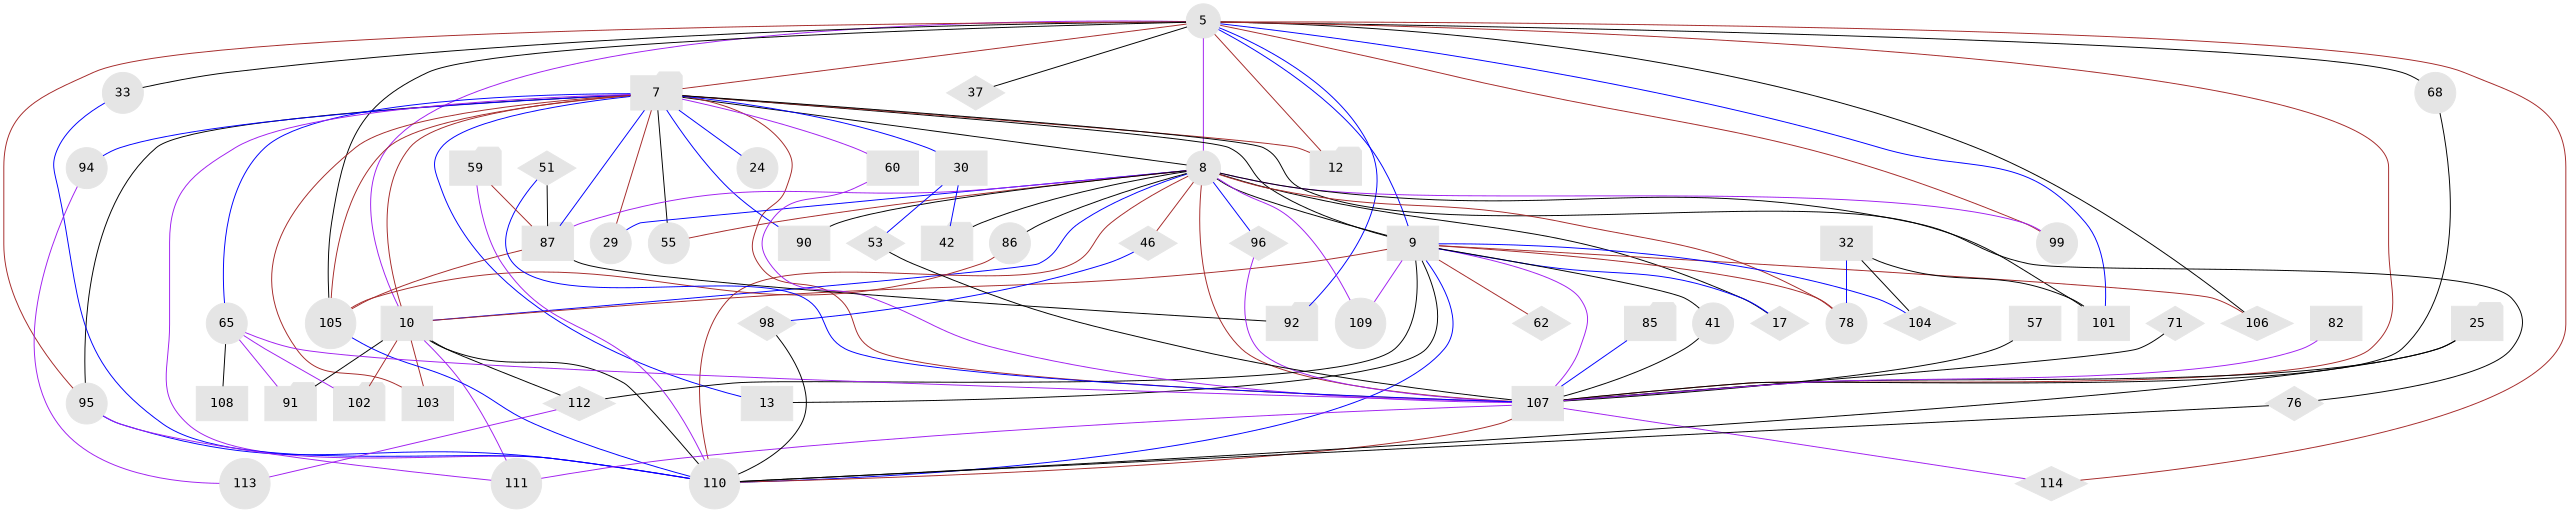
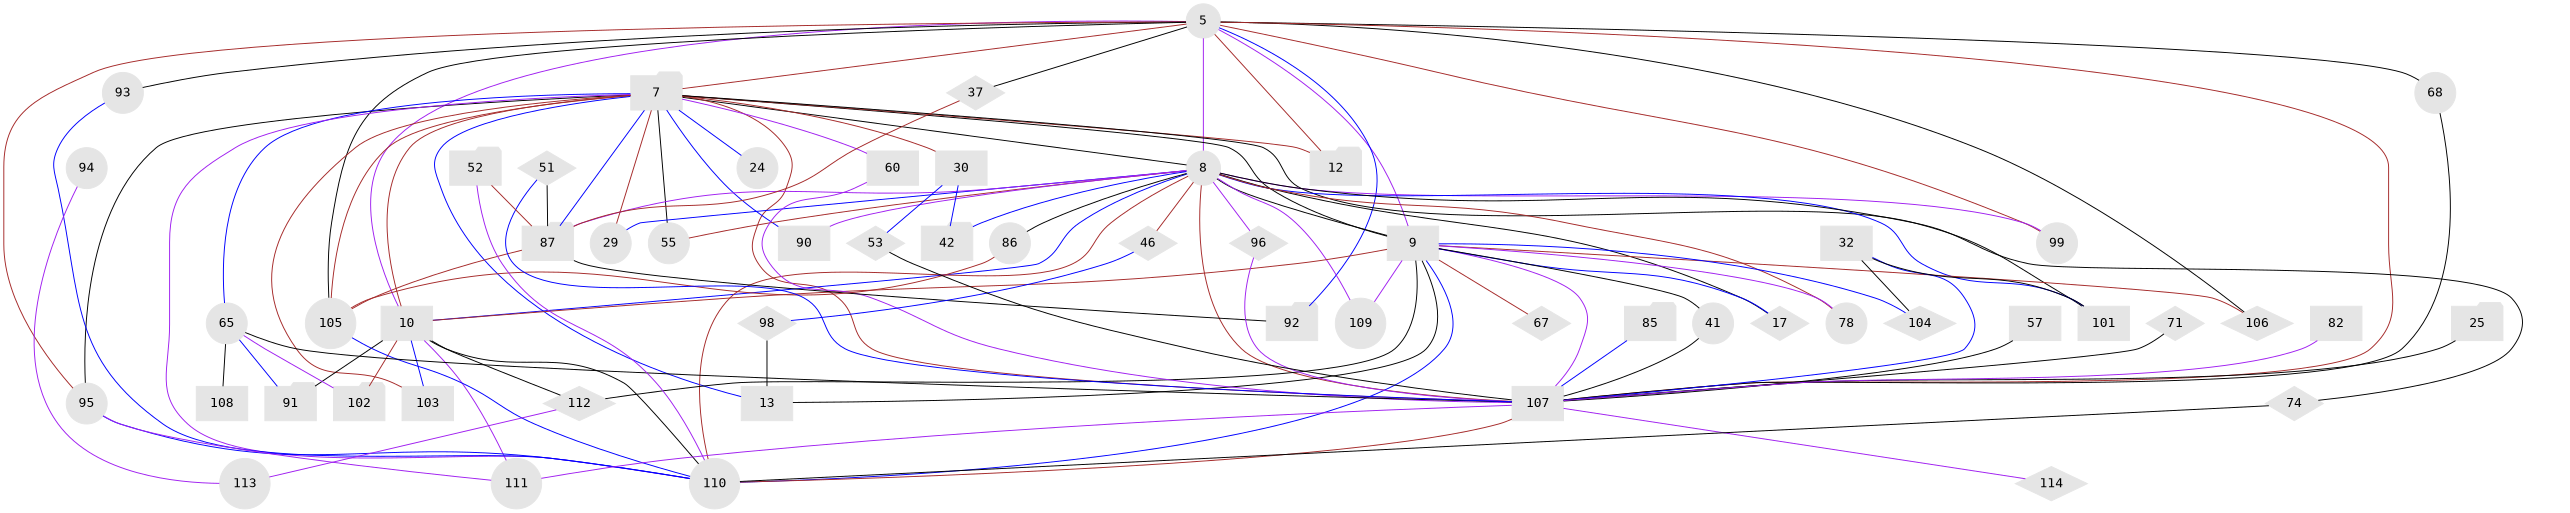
edge "5" -- "114": removed
node "33": label "33" -> "93"
edge "5" -- "101": now "8" -- "101"
edge "5" -- "9": color blue -> purple
edge "7" -- "94": removed
edge "7" -- "30": color blue -> brown
node "59": label "59" -> "52"
edge "37" -- "87": added
edge "8" -- "90": color black -> purple
edge "8" -- "42": color black -> blue
edge "8" -- "96": color blue -> purple
edge "9" -- "78": color brown -> purple
edge "32" -- "78": now "32" -- "107"
node "62": label "62" -> "67"
edge "10" -- "103": color brown -> blue
edge "65" -- "91": color purple -> blue
edge "65" -- "107": color purple -> black
node "76": label "76" -> "74"
edge "98" -- "110": now "98" -- "13"
edge "25" -- "110": removed
